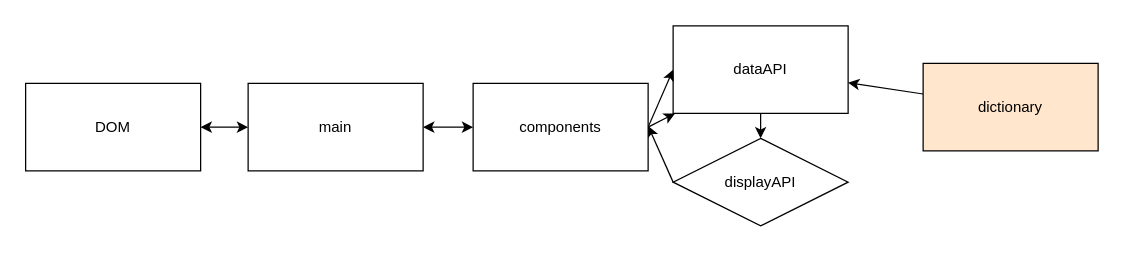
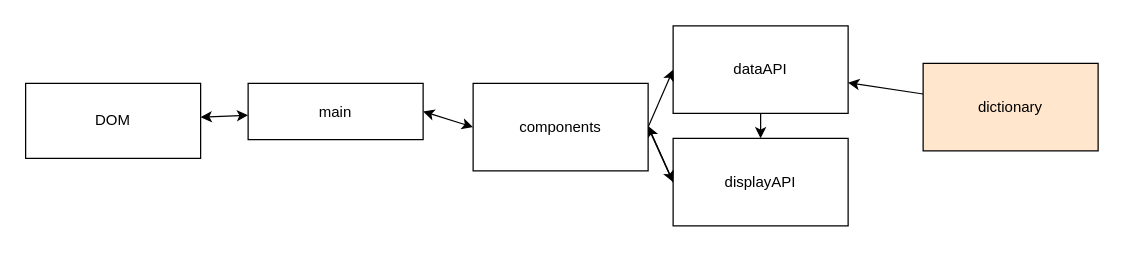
edge "components" -> "dataAPI": now "components" -> "displayAPI"
node "DOM": size 175x88 -> 175x75
node "main": size 175x88 -> 175x56
node "displayAPI": shape diamond -> rectangle
